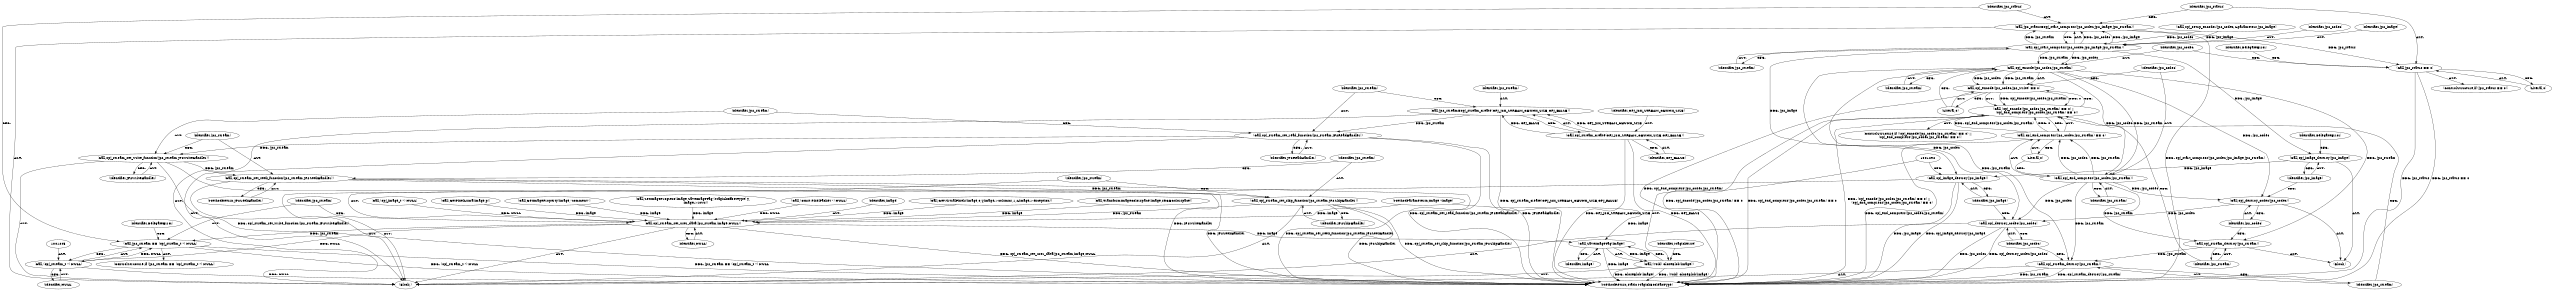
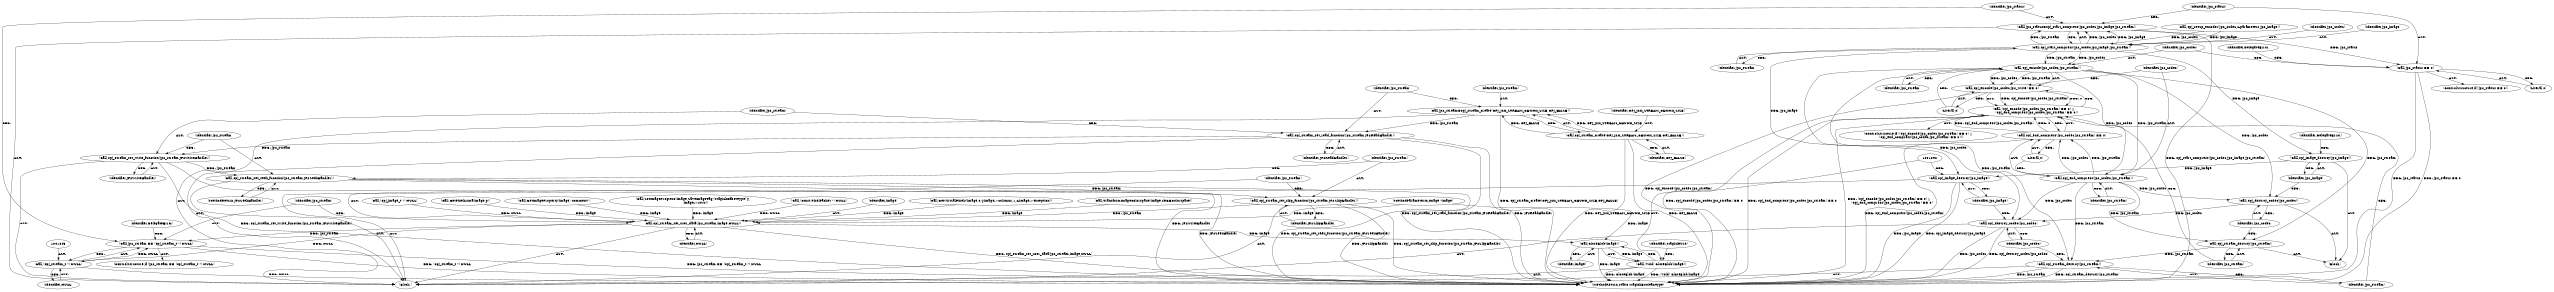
edge "(Call,opj_encode(jp2_codec,jp2_write) == 0)" -> "(MethodReturn,static MagickBooleanType)": label "DDG: opj_end_compress(jp2_codec,jp2_stream)" -> "DDG: opj_encode(jp2_codec,jp2_stream)"
node "(Call,SaveImageTag(image))": label "(Call,SaveImageTag(image))" -> "(Call,CloseBlob(image))"
